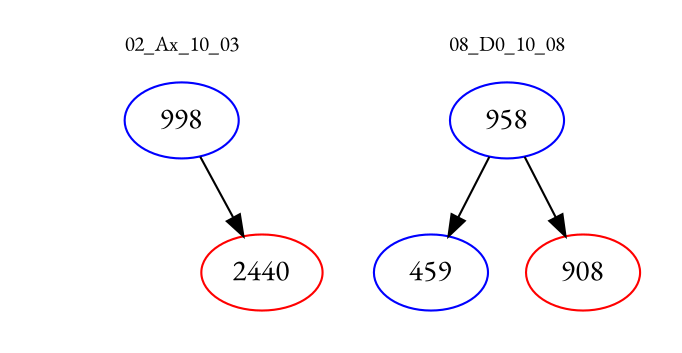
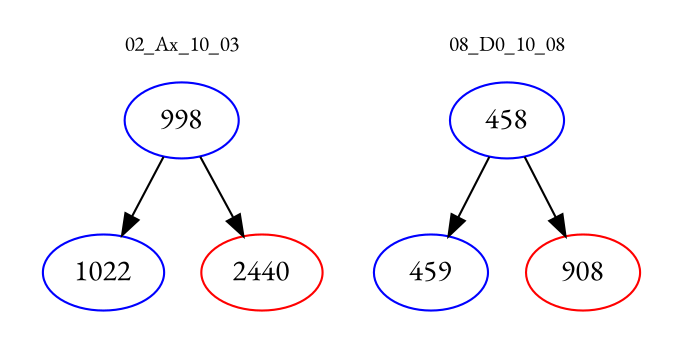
node "958": label "958" -> "458"
node "1022": added
